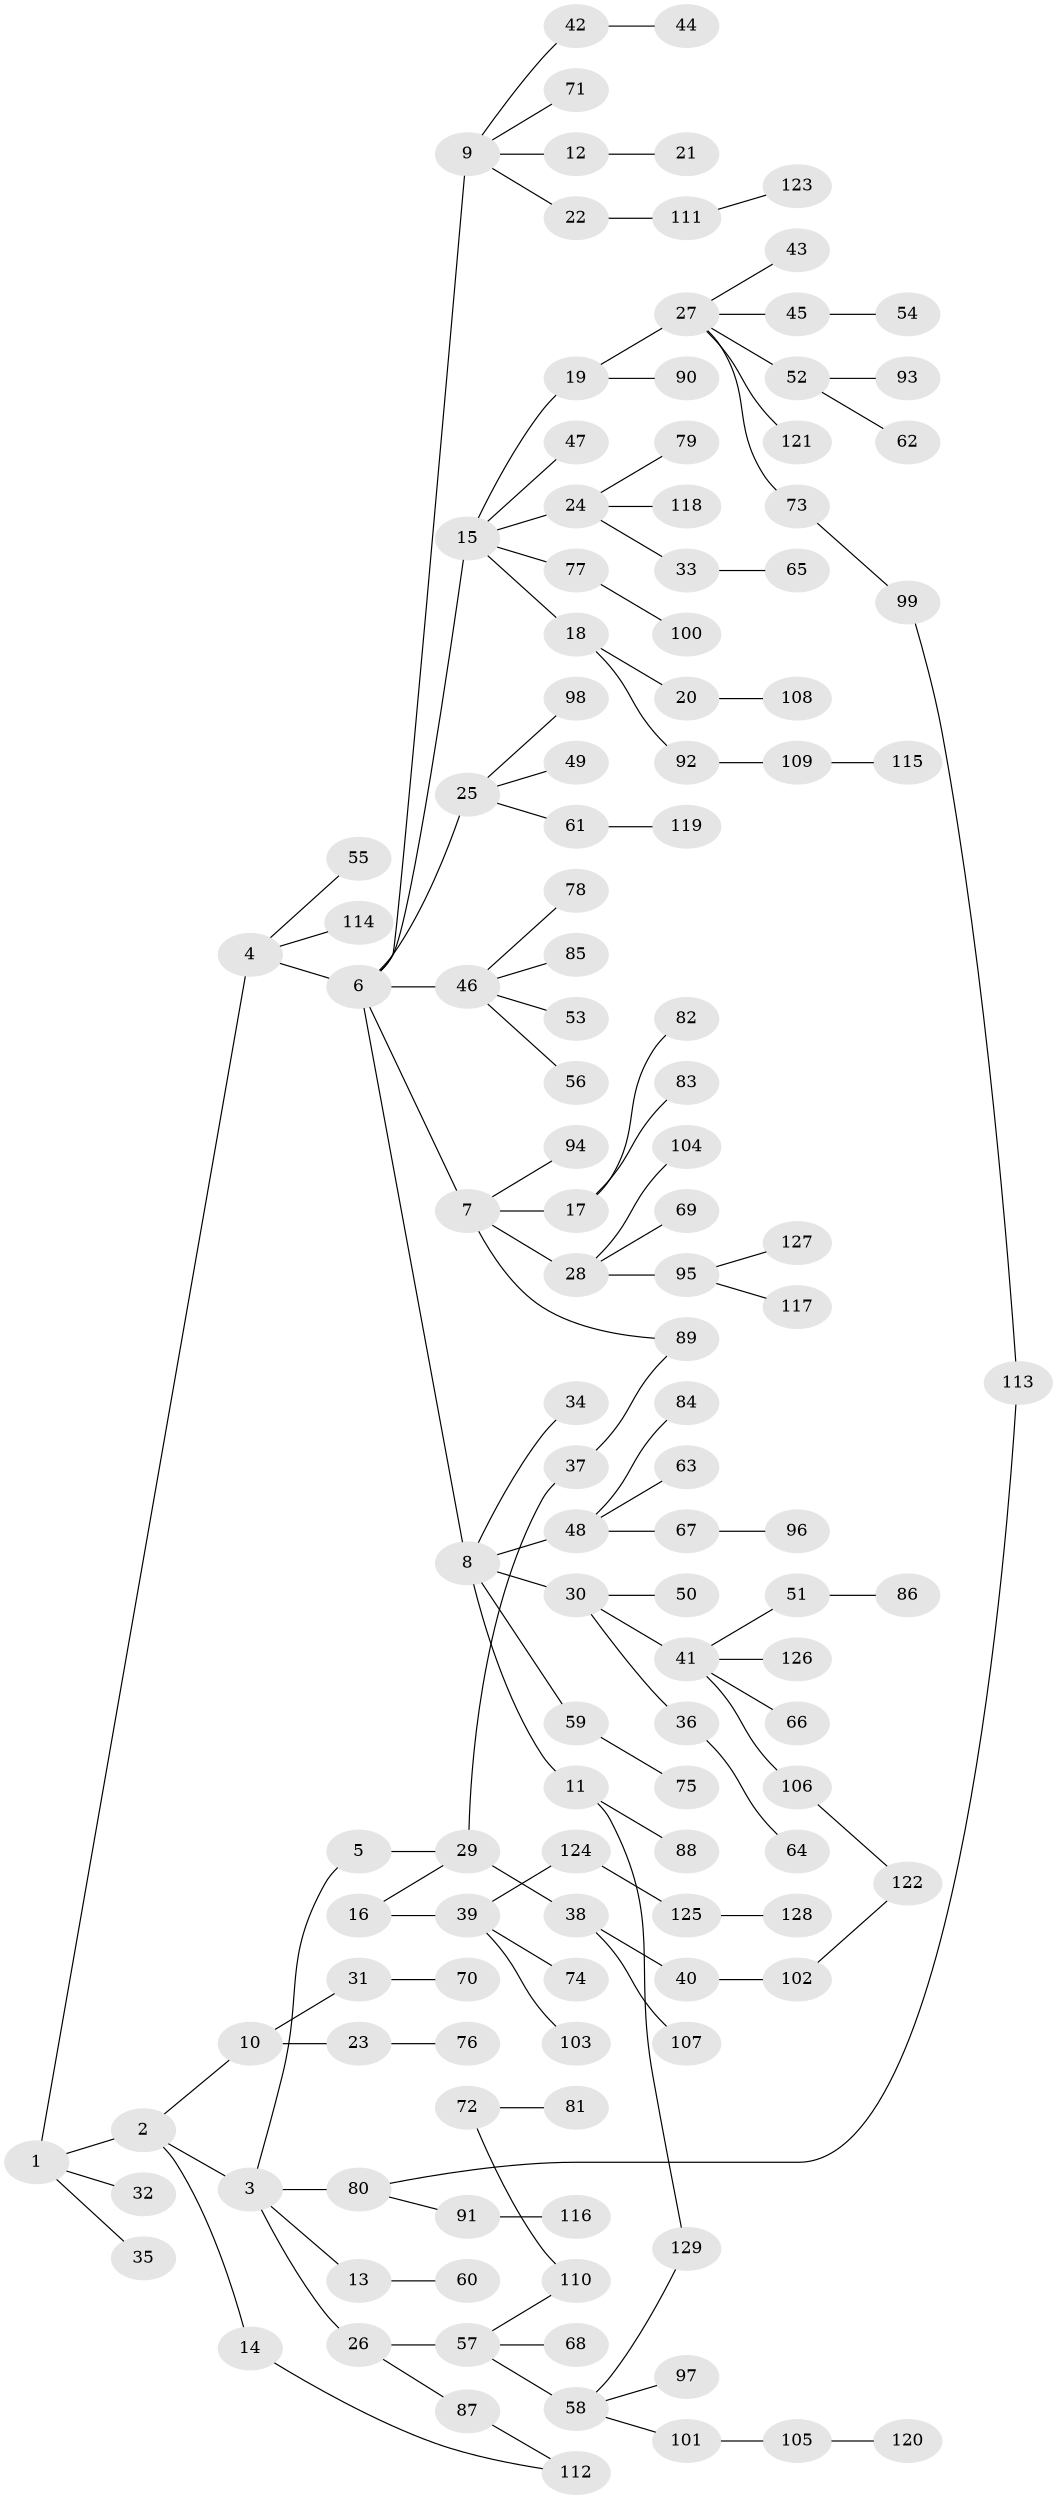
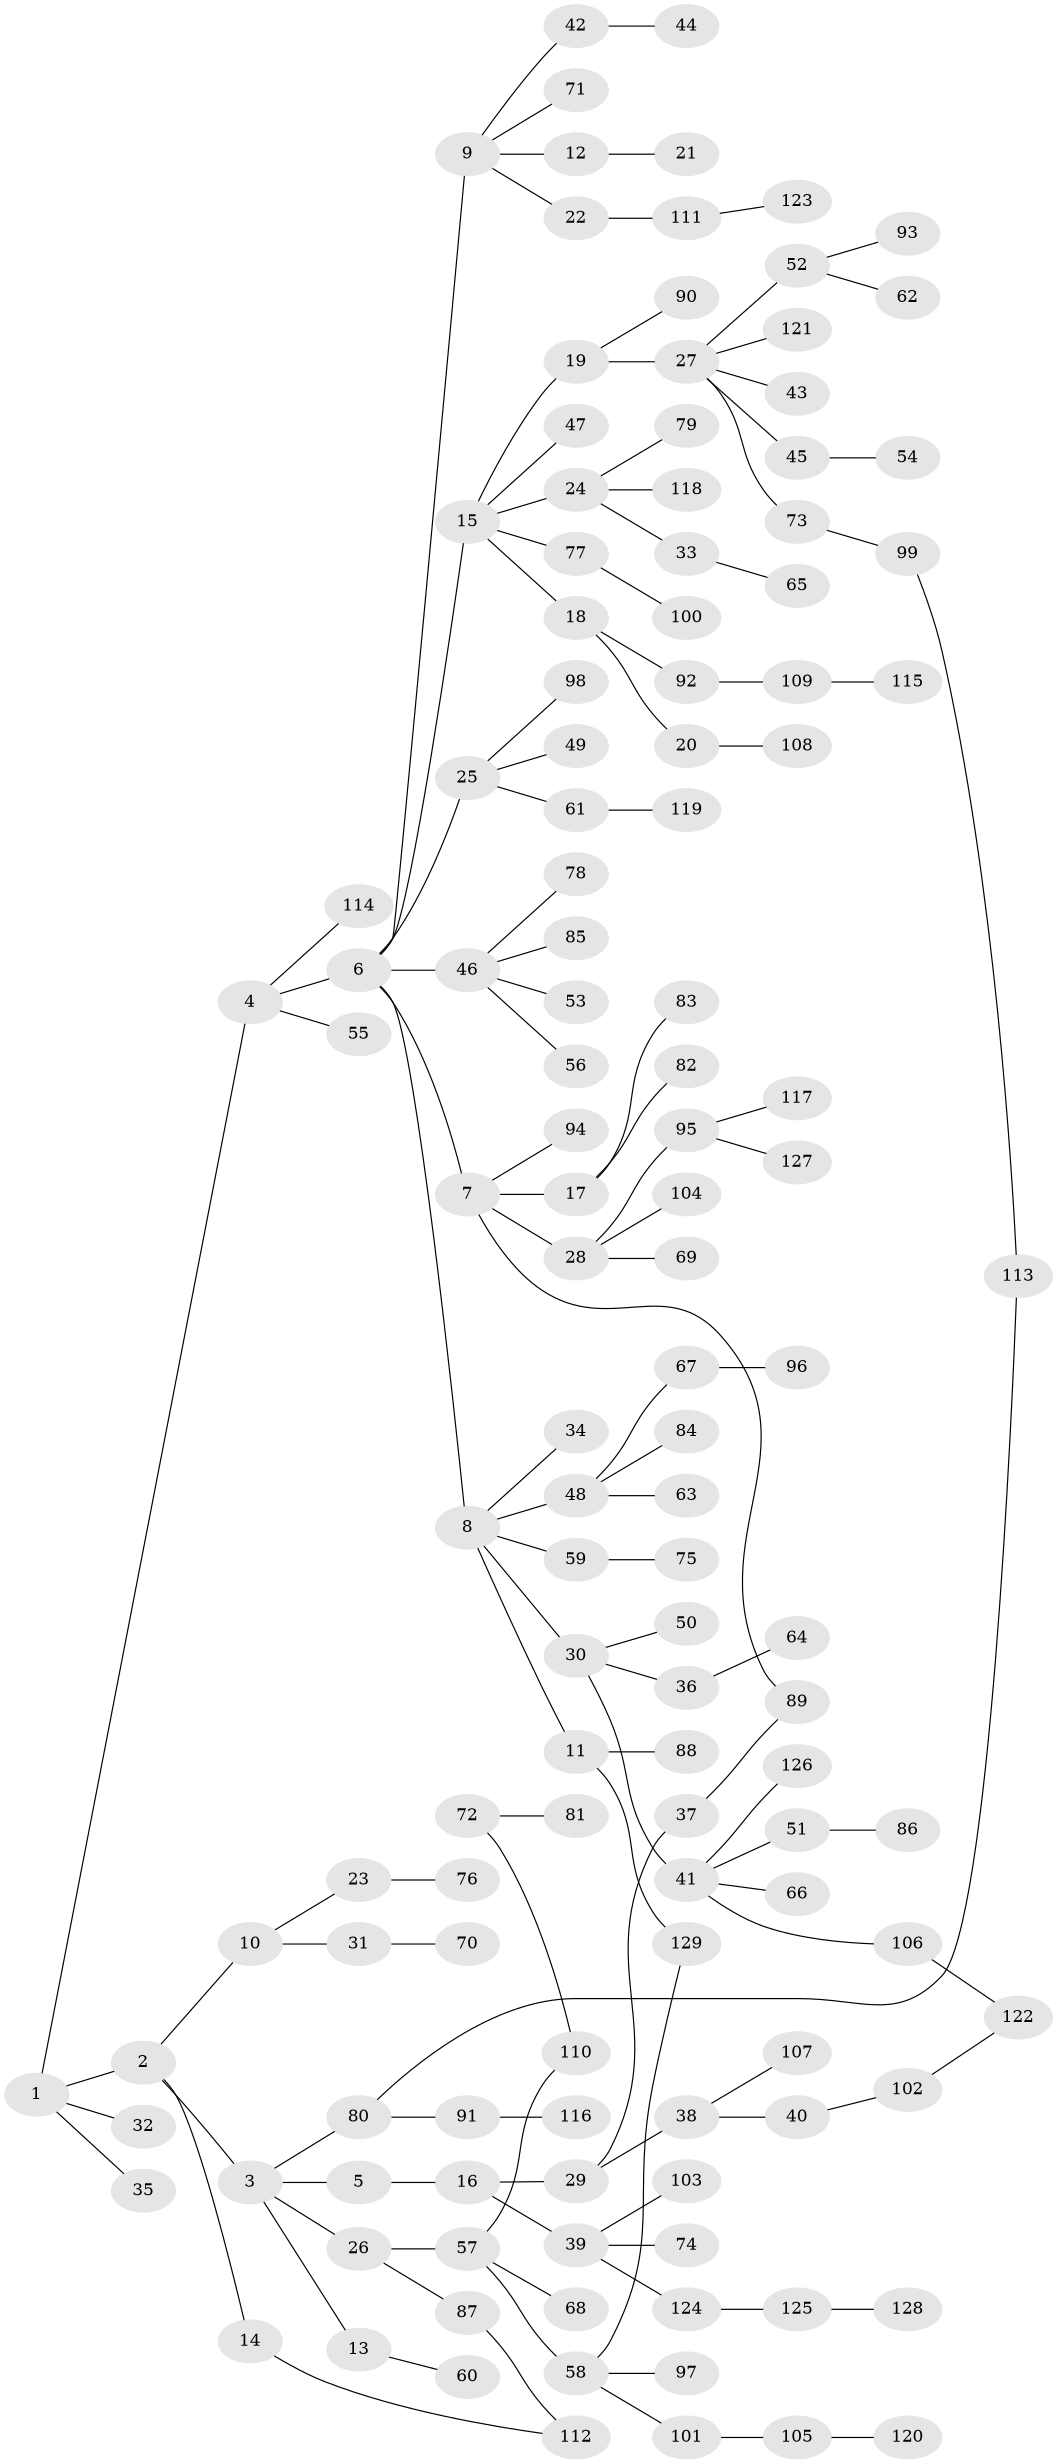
edge "5" -- "29": now "5" -- "16"
